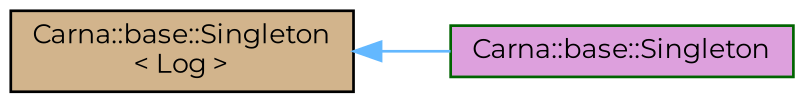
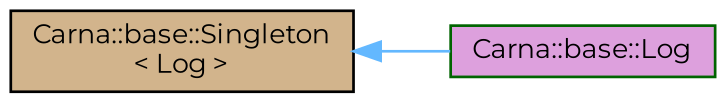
node "Carna::base::Singleton": label "Carna::base::Singleton" -> "Carna::base::Log"
